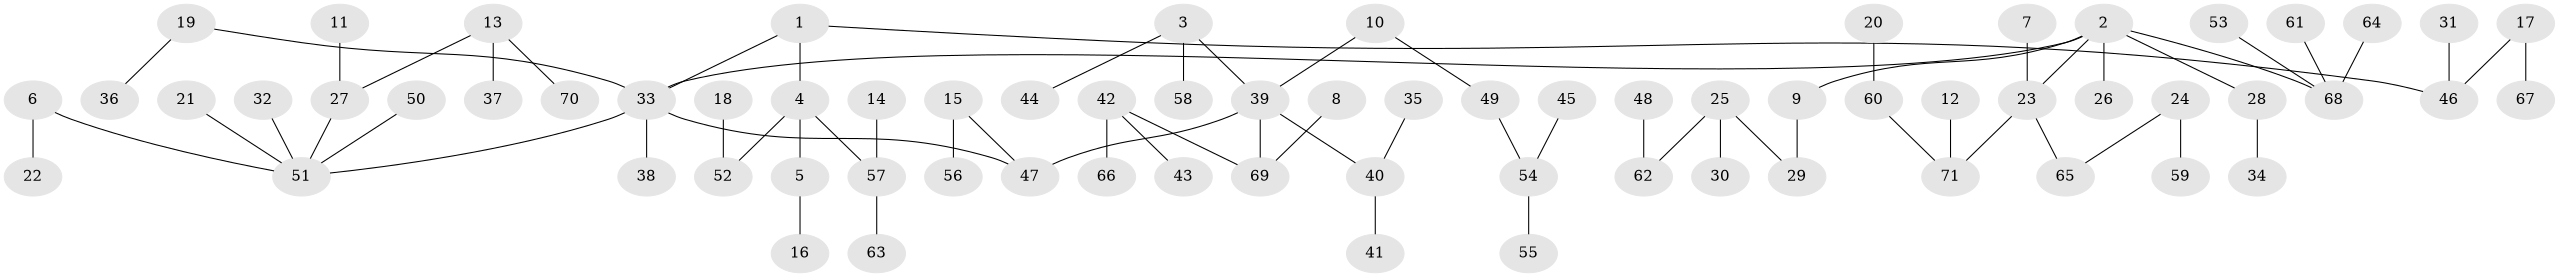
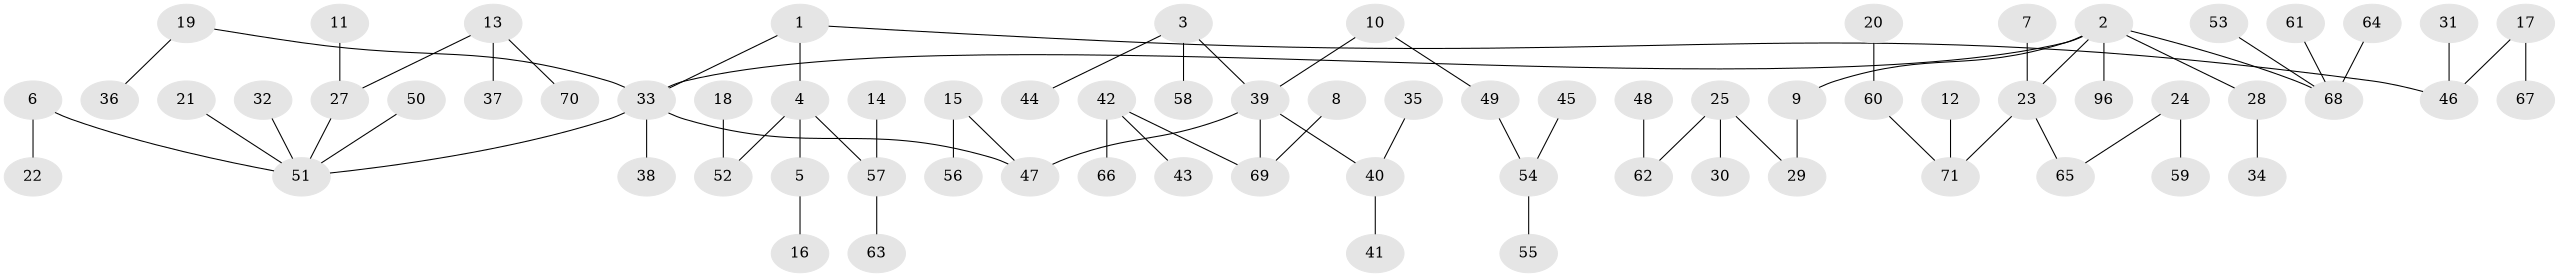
node "26": label "26" -> "96"
